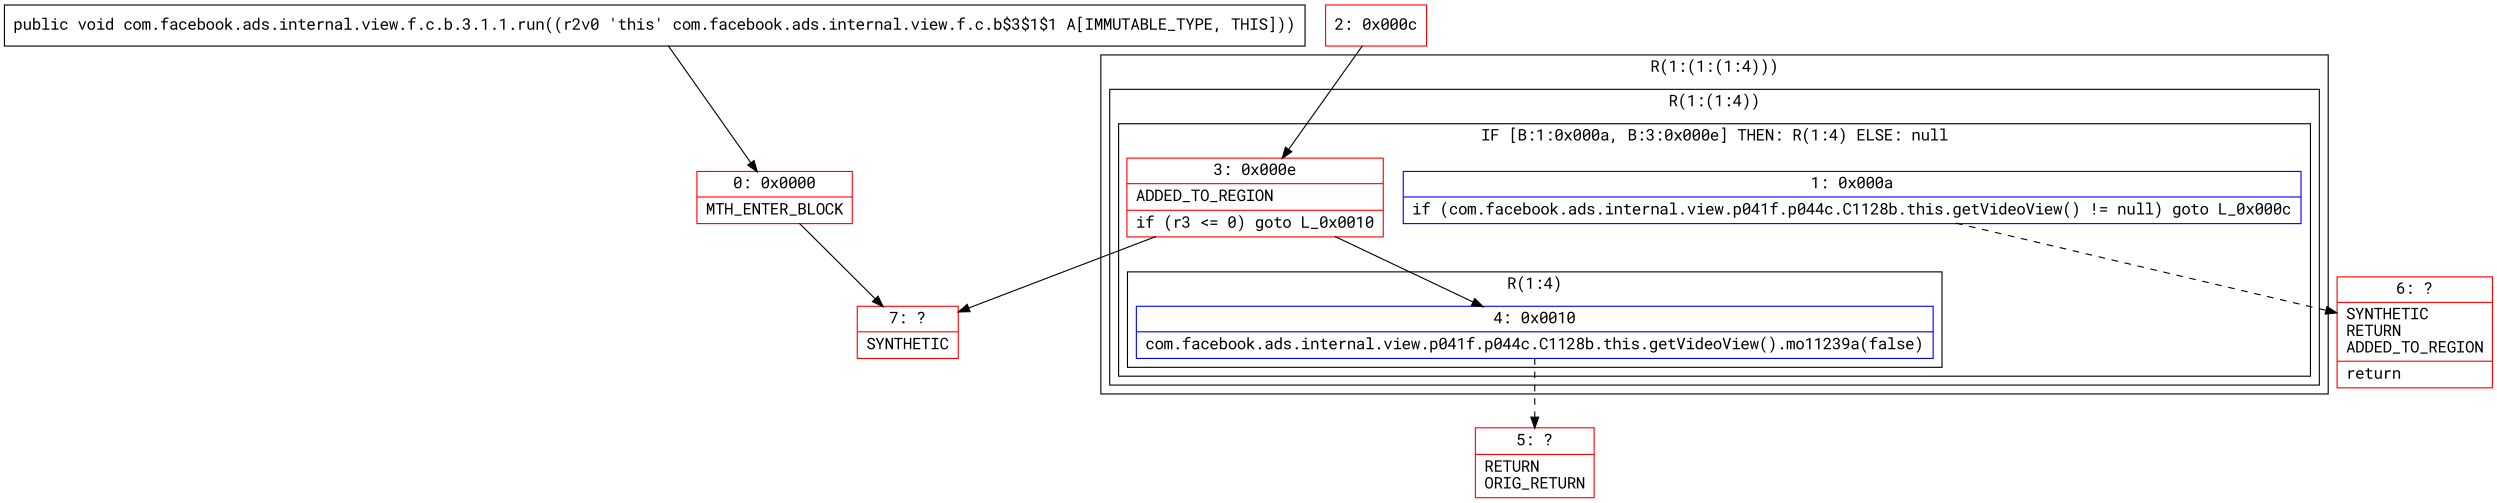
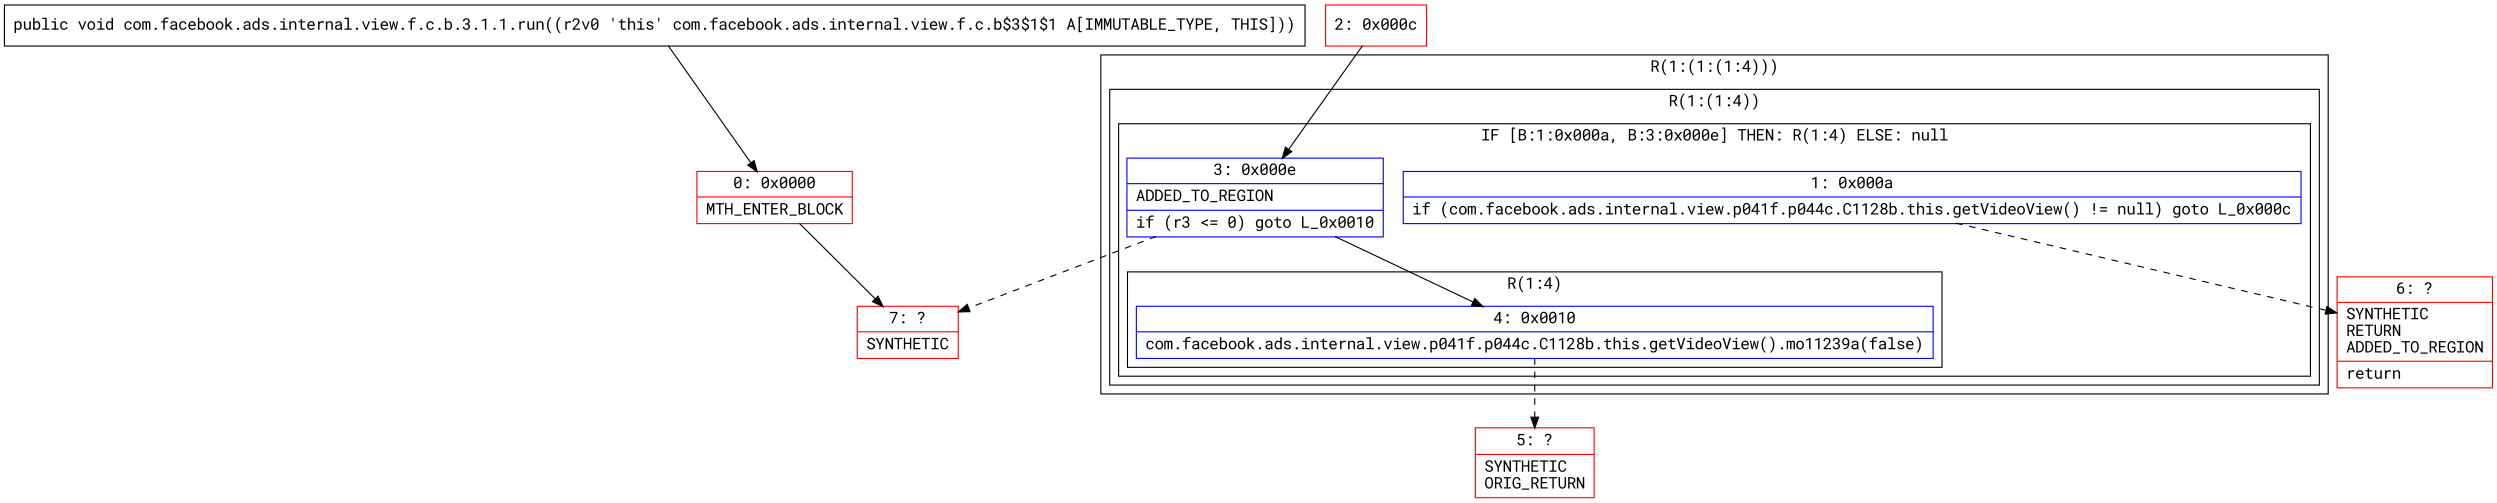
node "3: 0x000e": color red -> blue
edge "3: 0x000e" -> "7: ?": style solid -> dashed
node "5: ?": text "RETURN" -> "SYNTHETIC"
